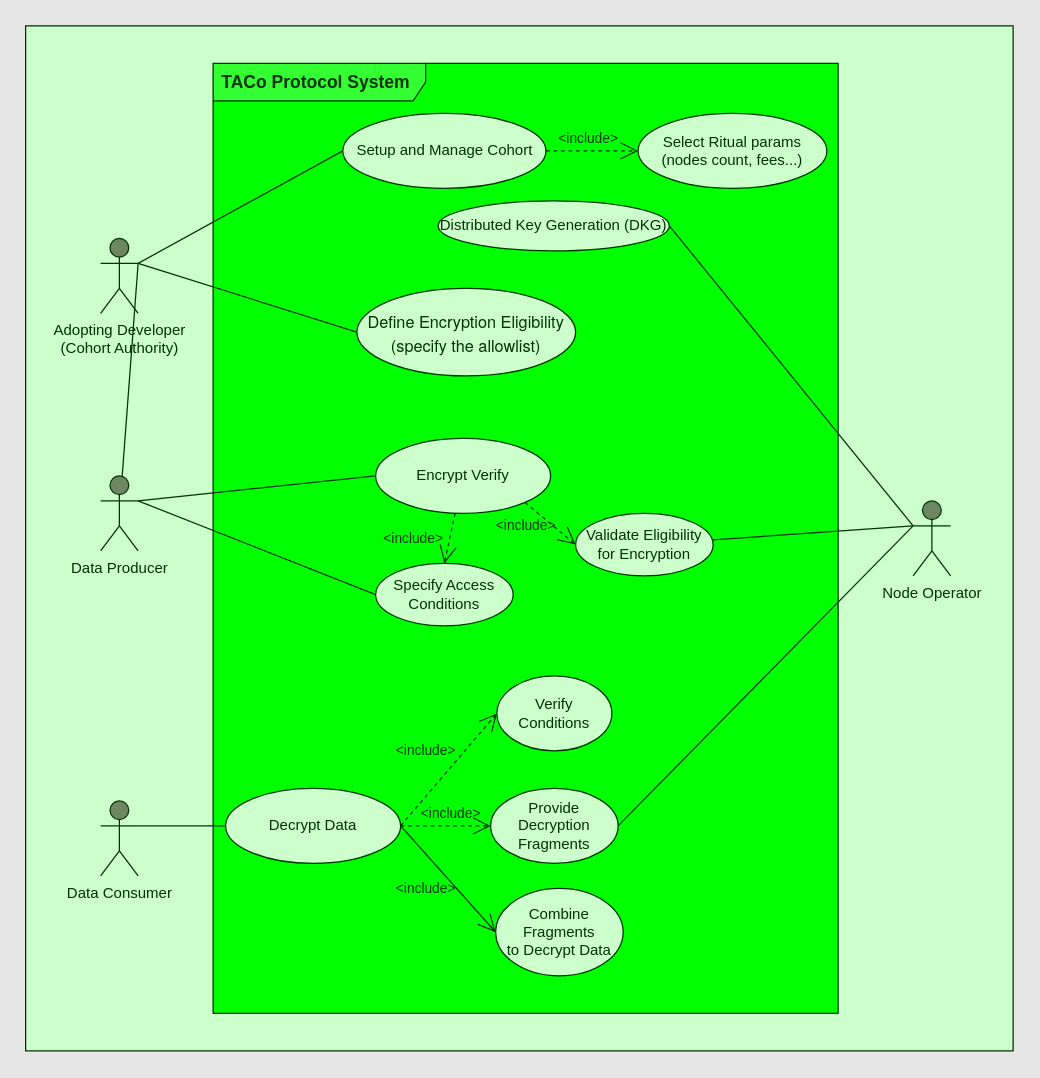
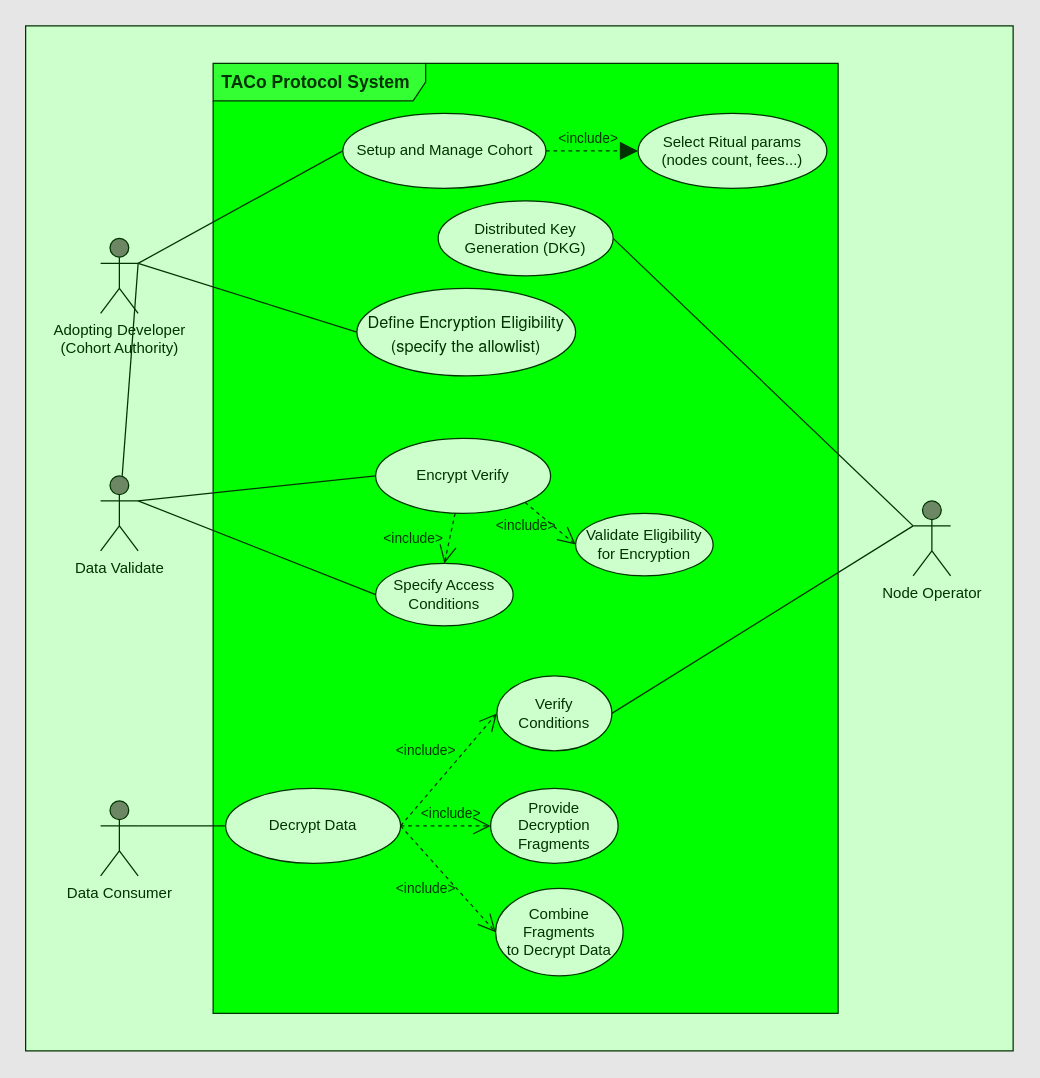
edge "Setup and Manage Cohort" -> "Select Ritual params (nodes count, fees...)": arrowhead open -> block
node "Distributed Key Generation (DKG)": size 231x50 -> 175x75
edge "Node Operator" -- "Validate Eligibility for Encryption": now "Node Operator" -- "Verify Conditions"
node "Data Producer": label "Data Producer" -> "Data Validate"
edge "Node Operator" -- "Provide Decryption Fragments": removed
edge "Decrypt Data" -> "Combine Fragments to Decrypt Data": style solid -> dashed
